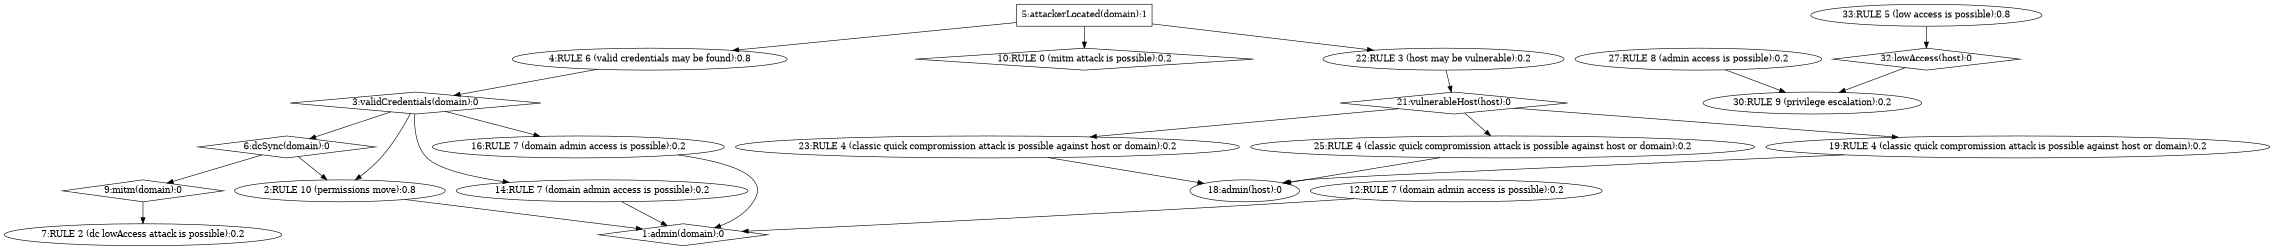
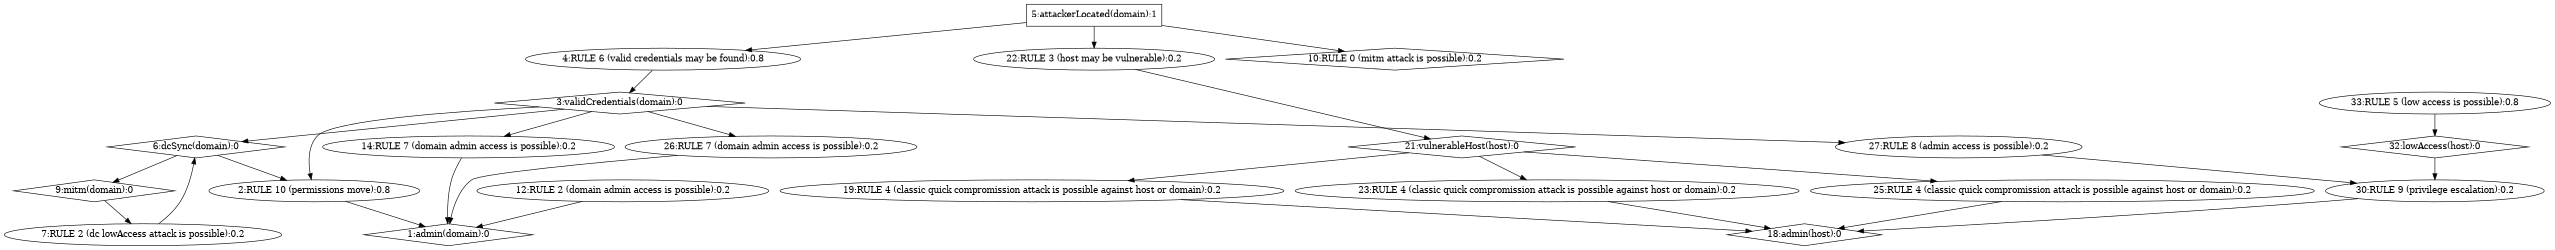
edge "3:validCredentials(domain):0" -> "27:RULE 8 (admin access is possible):0.2": added
node "16:RULE 7 (domain admin access is possible):0.2": label "16:RULE 7 (domain admin access is possible):0.2" -> "26:RULE 7 (domain admin access is possible):0.2"
node "18:admin(host):0": shape ellipse -> diamond
node "12:RULE 7 (domain admin access is possible):0.2": label "12:RULE 7 (domain admin access is possible):0.2" -> "12:RULE 2 (domain admin access is possible):0.2"
edge "7:RULE 2 (dc lowAccess attack is possible):0.2" -> "6:dcSync(domain):0": added
edge "30:RULE 9 (privilege escalation):0.2" -> "18:admin(host):0": added
